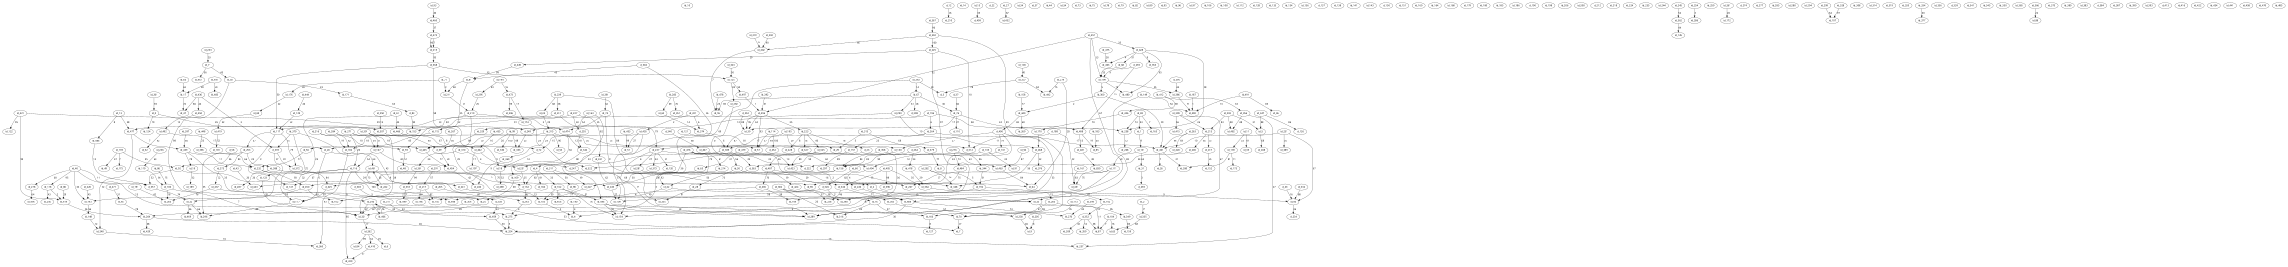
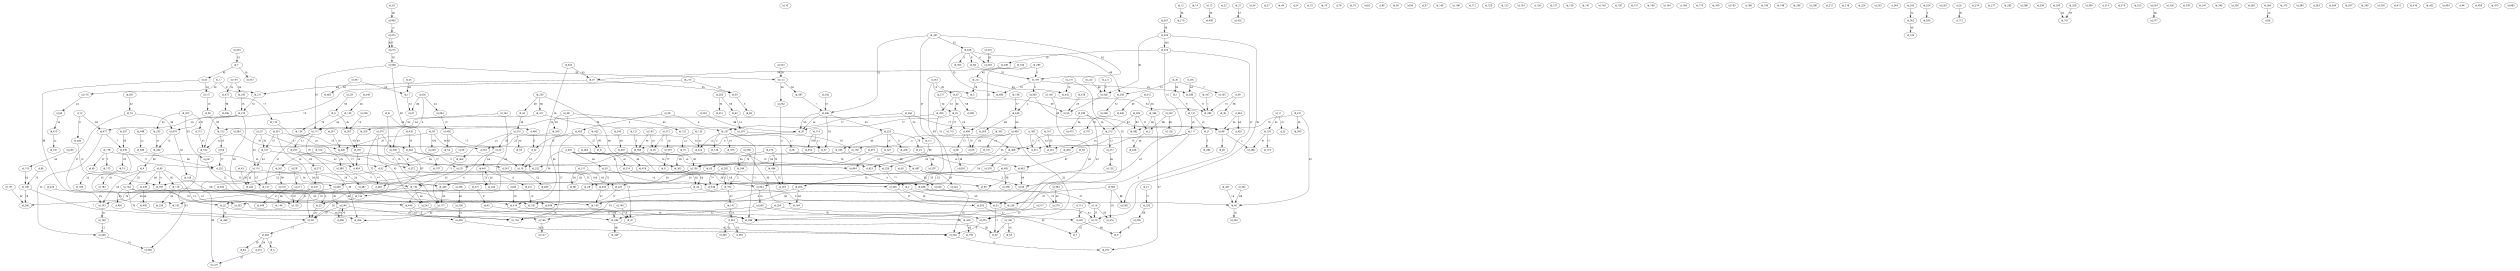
node "id_196": removed
edge "id_335" -> "id_63": now "id_335" -> "id_205"
